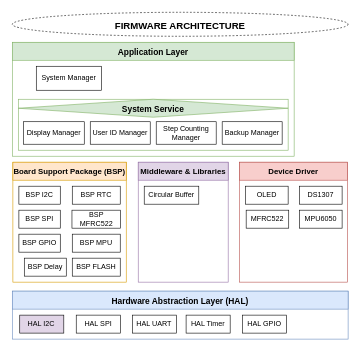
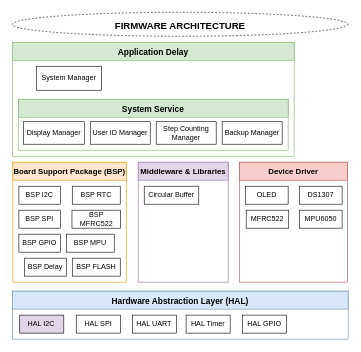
node "Application Layer": label "Application Layer" -> "Application Delay"
node "System Service": shape diamond -> rectangle
node "BSP MPU": moved (96, 243) -> (90, 243)
